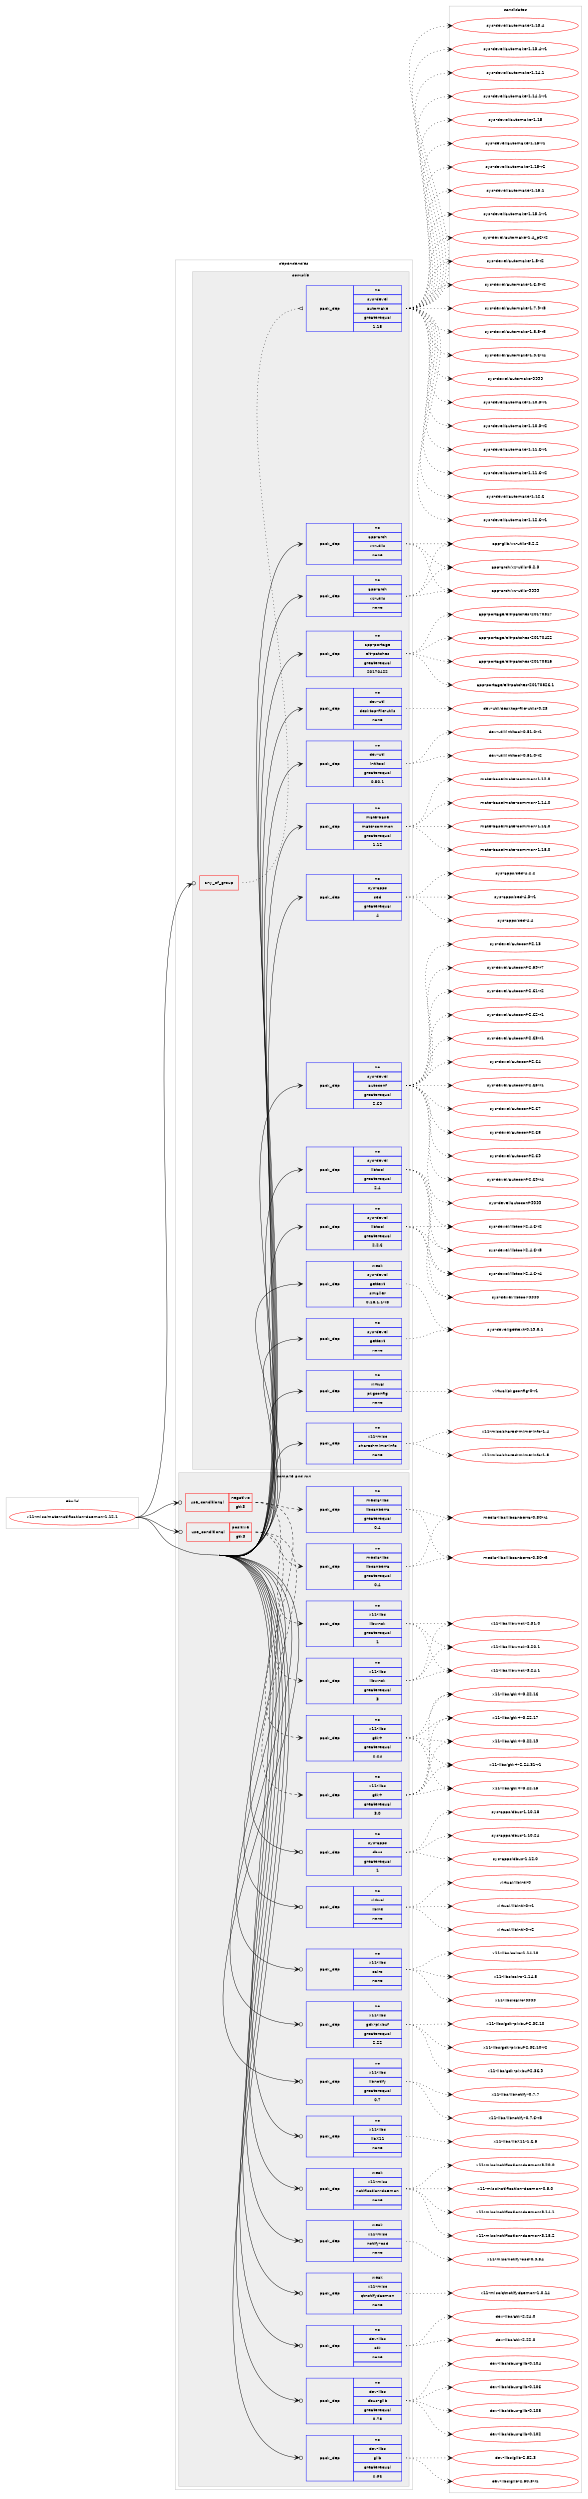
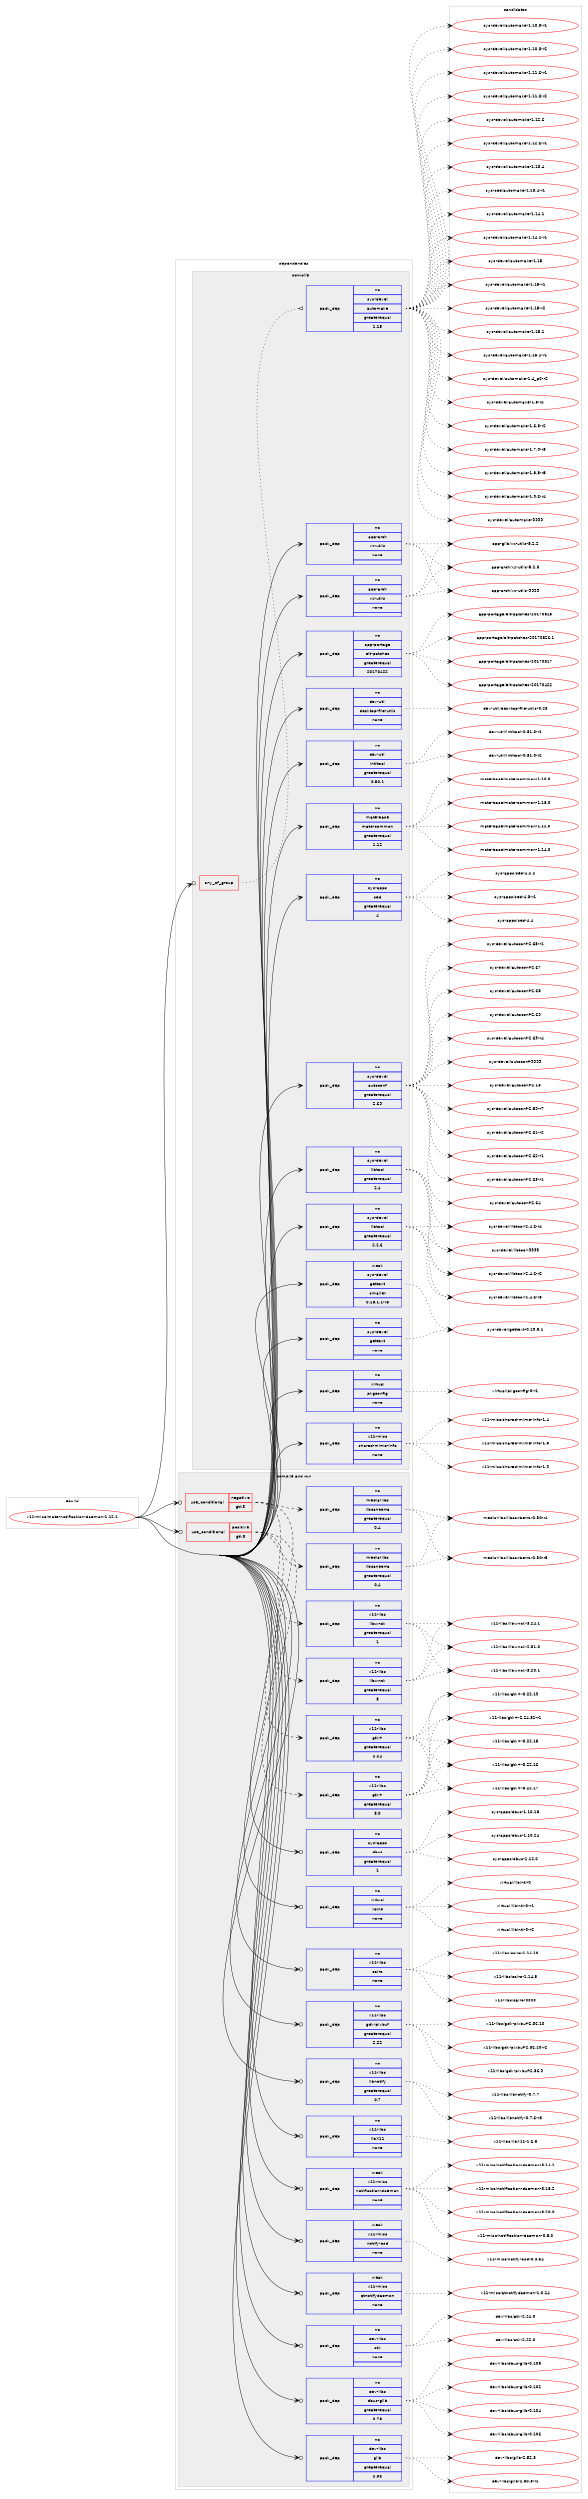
node "sys-devel/automake-1.13.4-r1": label "sys-devel/automake-1.13.4-r1" -> "sys-sed/automake-1.13.4-r1"
node "x11-misc/shared-mime-info-1.9": added
